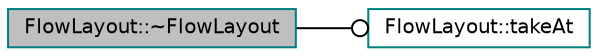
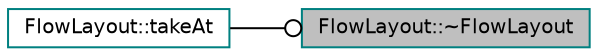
edge "FlowLayout::~FlowLayout" -> "FlowLayout::takeAt": reversed
